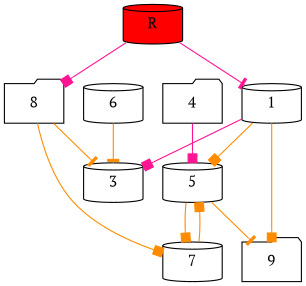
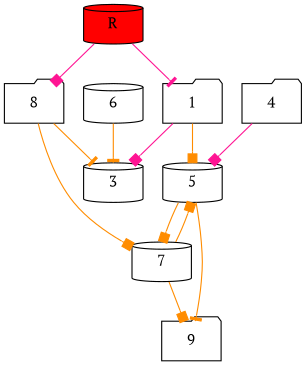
node "1": shape cylinder -> folder
edge "1" -> "9": now "7" -> "9"
